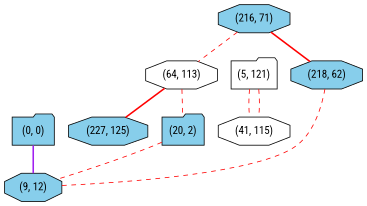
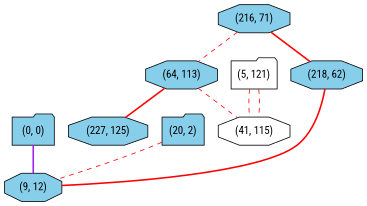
node "(64, 113)": fillcolor white -> skyblue
edge "(64, 113)" -- "(20, 2)": now "(64, 113)" -- "(41, 115)"
edge "(218, 62)" -- "(9, 12)": style dashed -> bold
